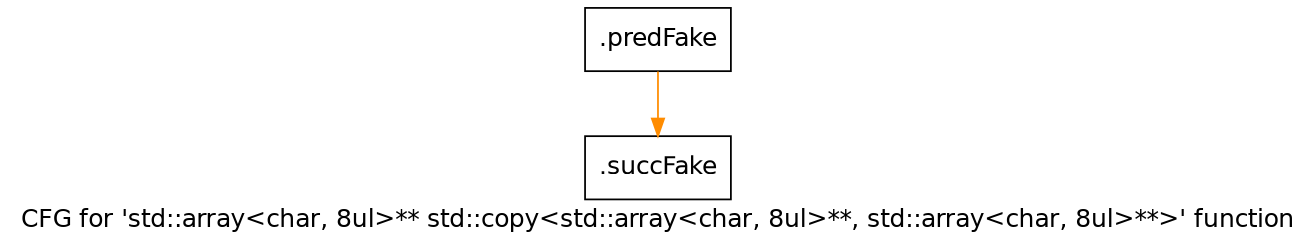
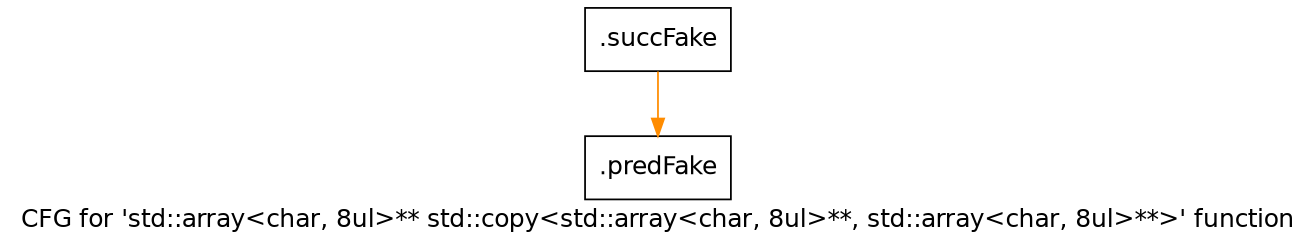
edge ".predFake" -> ".succFake": reversed
